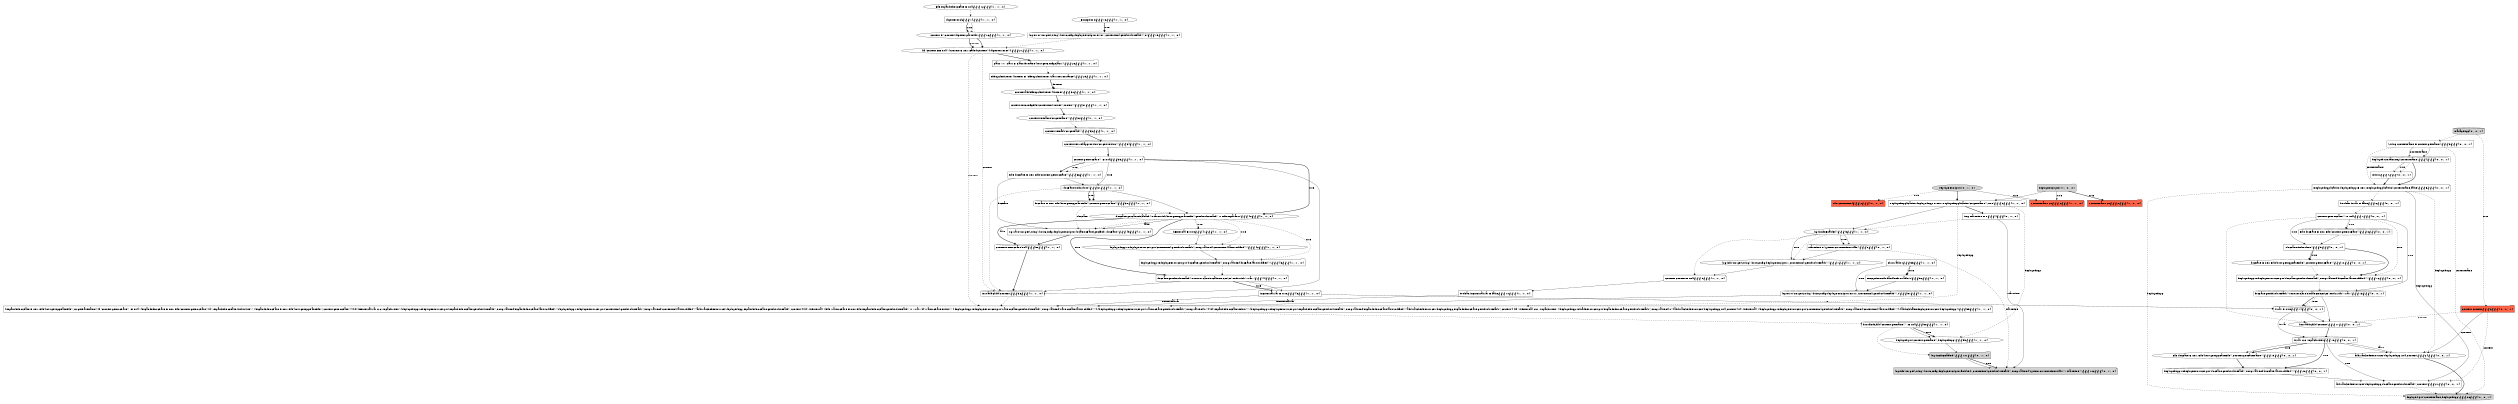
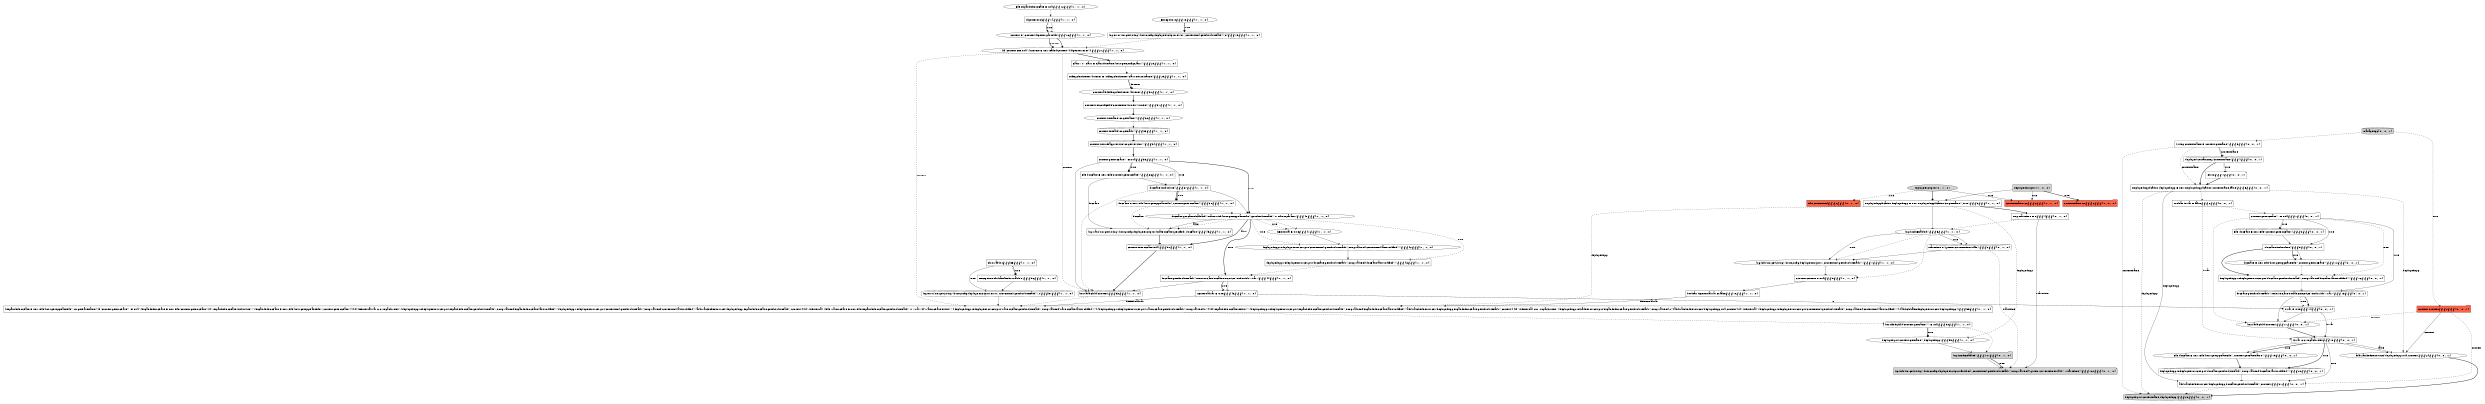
edge "boolean isWar = false@@@6@@@['0', '0', '1']" -> "isWar && unpackWARs@@@18@@@['0', '0', '1']": added, label "isWar"
